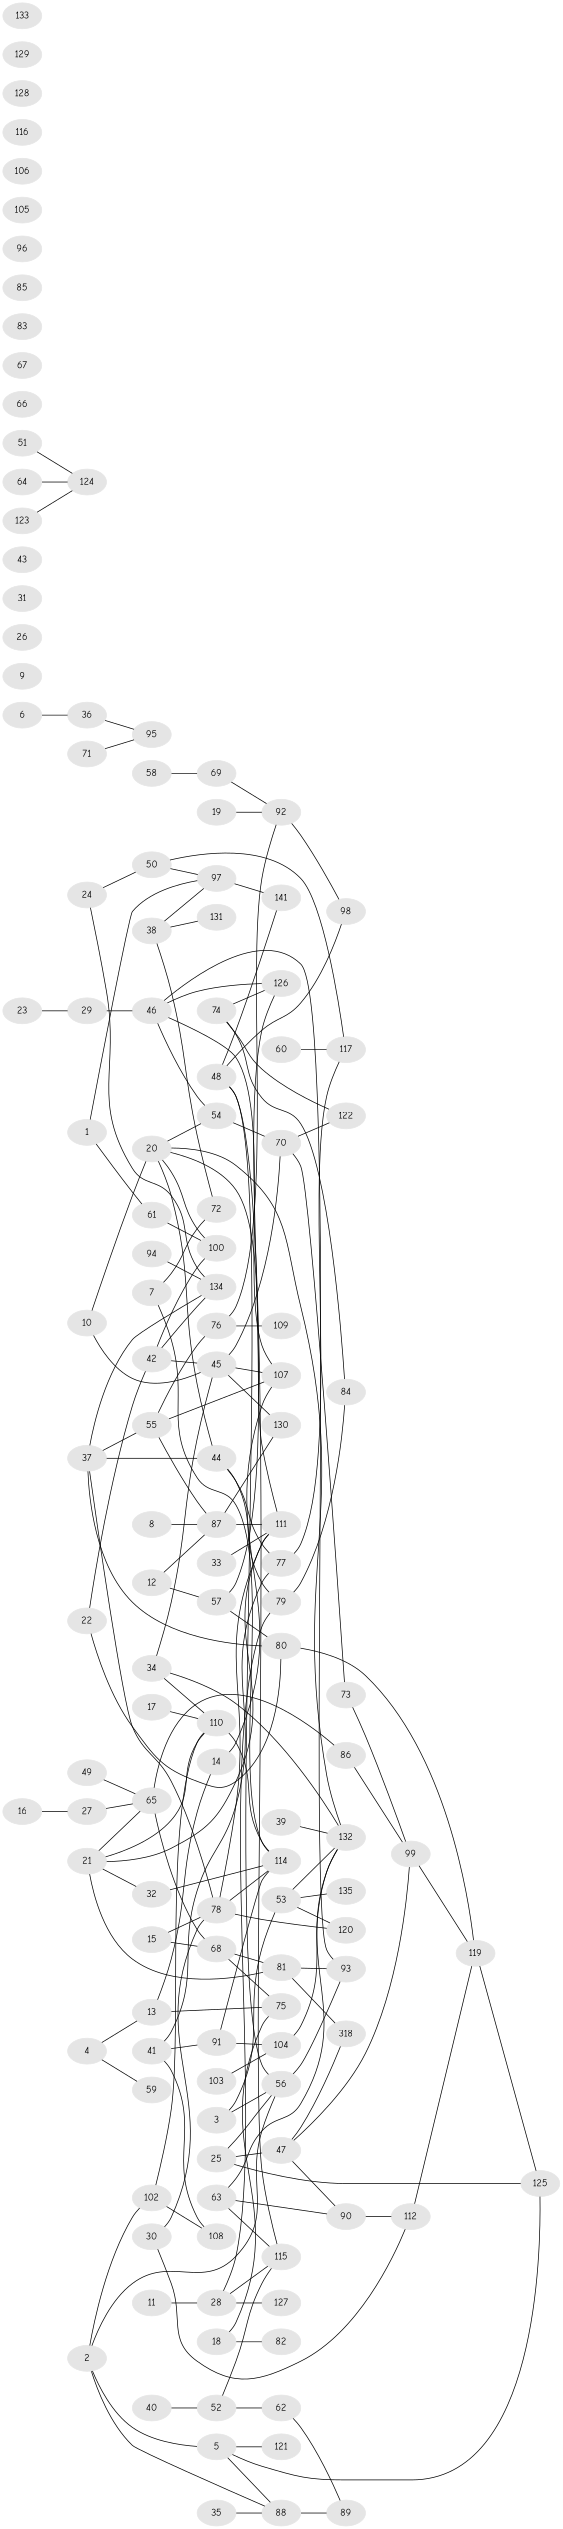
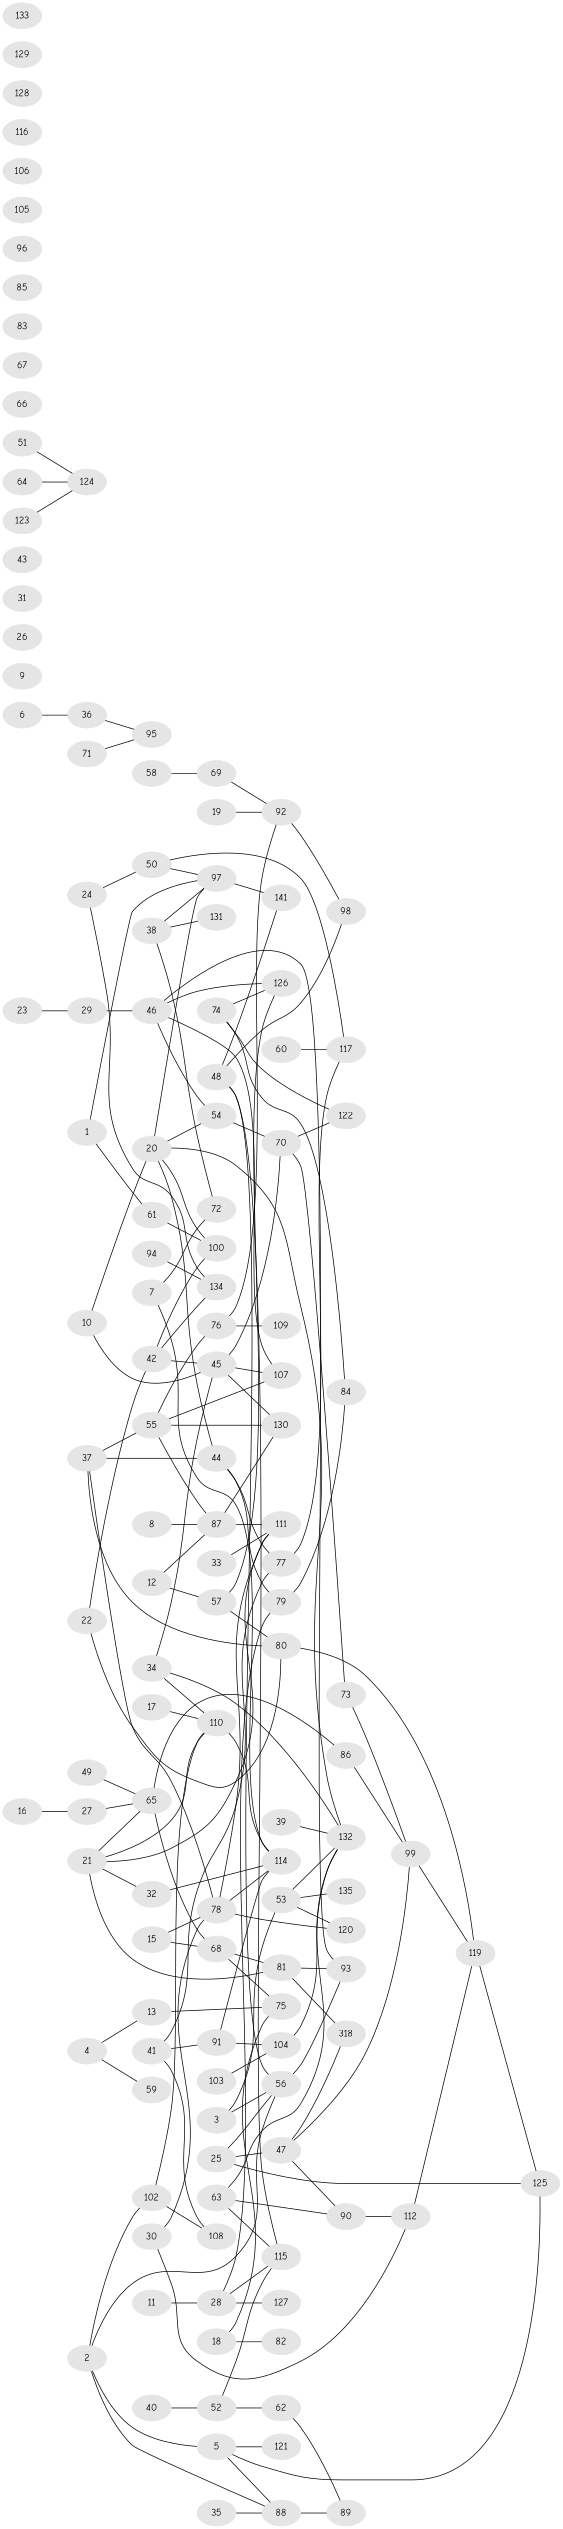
edge "20" -- "111": now "20" -- "97"
edge "134" -- "37": removed
edge "55" -- "130": added
node "14": removed
